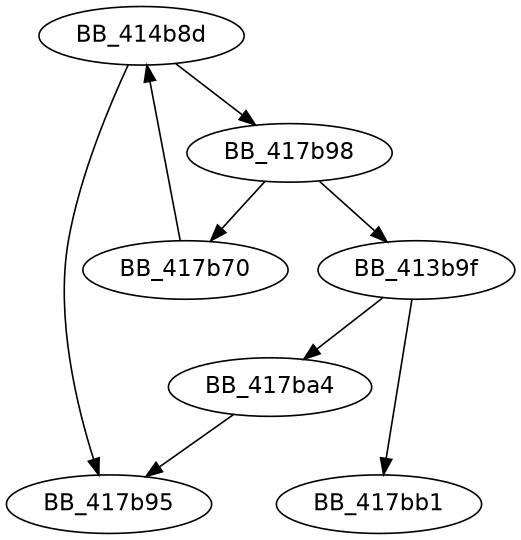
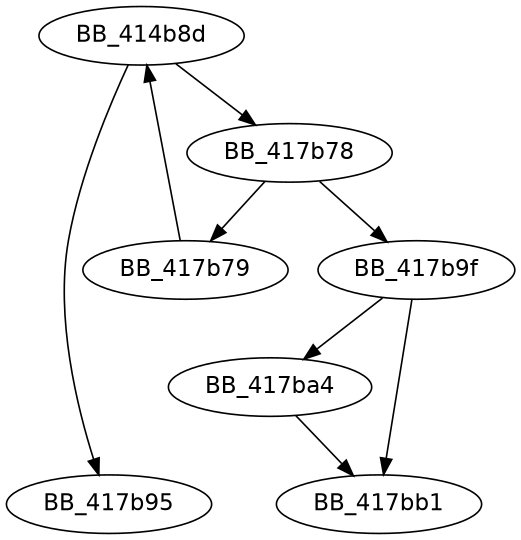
node "BB_417b98": label "BB_417b98" -> "BB_417b78"
node "BB_417b70": label "BB_417b70" -> "BB_417b79"
node "BB_413b9f": label "BB_413b9f" -> "BB_417b9f"
edge "BB_417ba4" -> "BB_417b95": now "BB_417ba4" -> "BB_417bb1"
